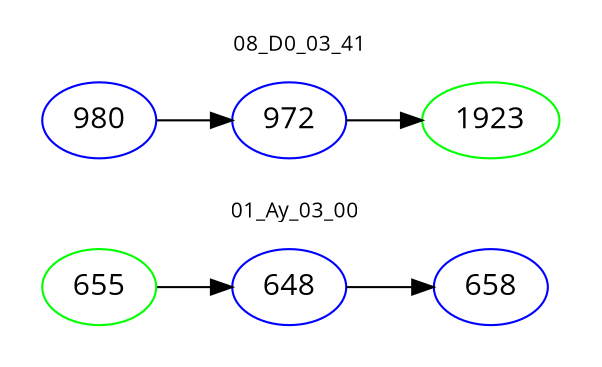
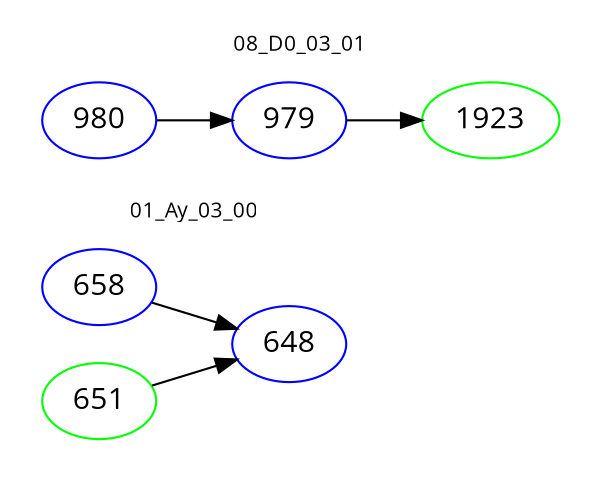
cluster "08_D0_03_41": label "08_D0_03_41" -> "08_D0_03_01"
node "972": label "972" -> "979"
node "655": label "655" -> "651"
edge "648" -> "658": reversed
